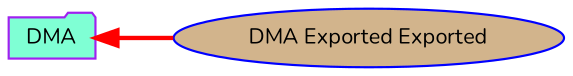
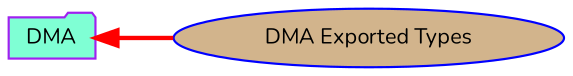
node "DMA Exported Exported": label "DMA Exported Exported" -> "DMA Exported Types"
